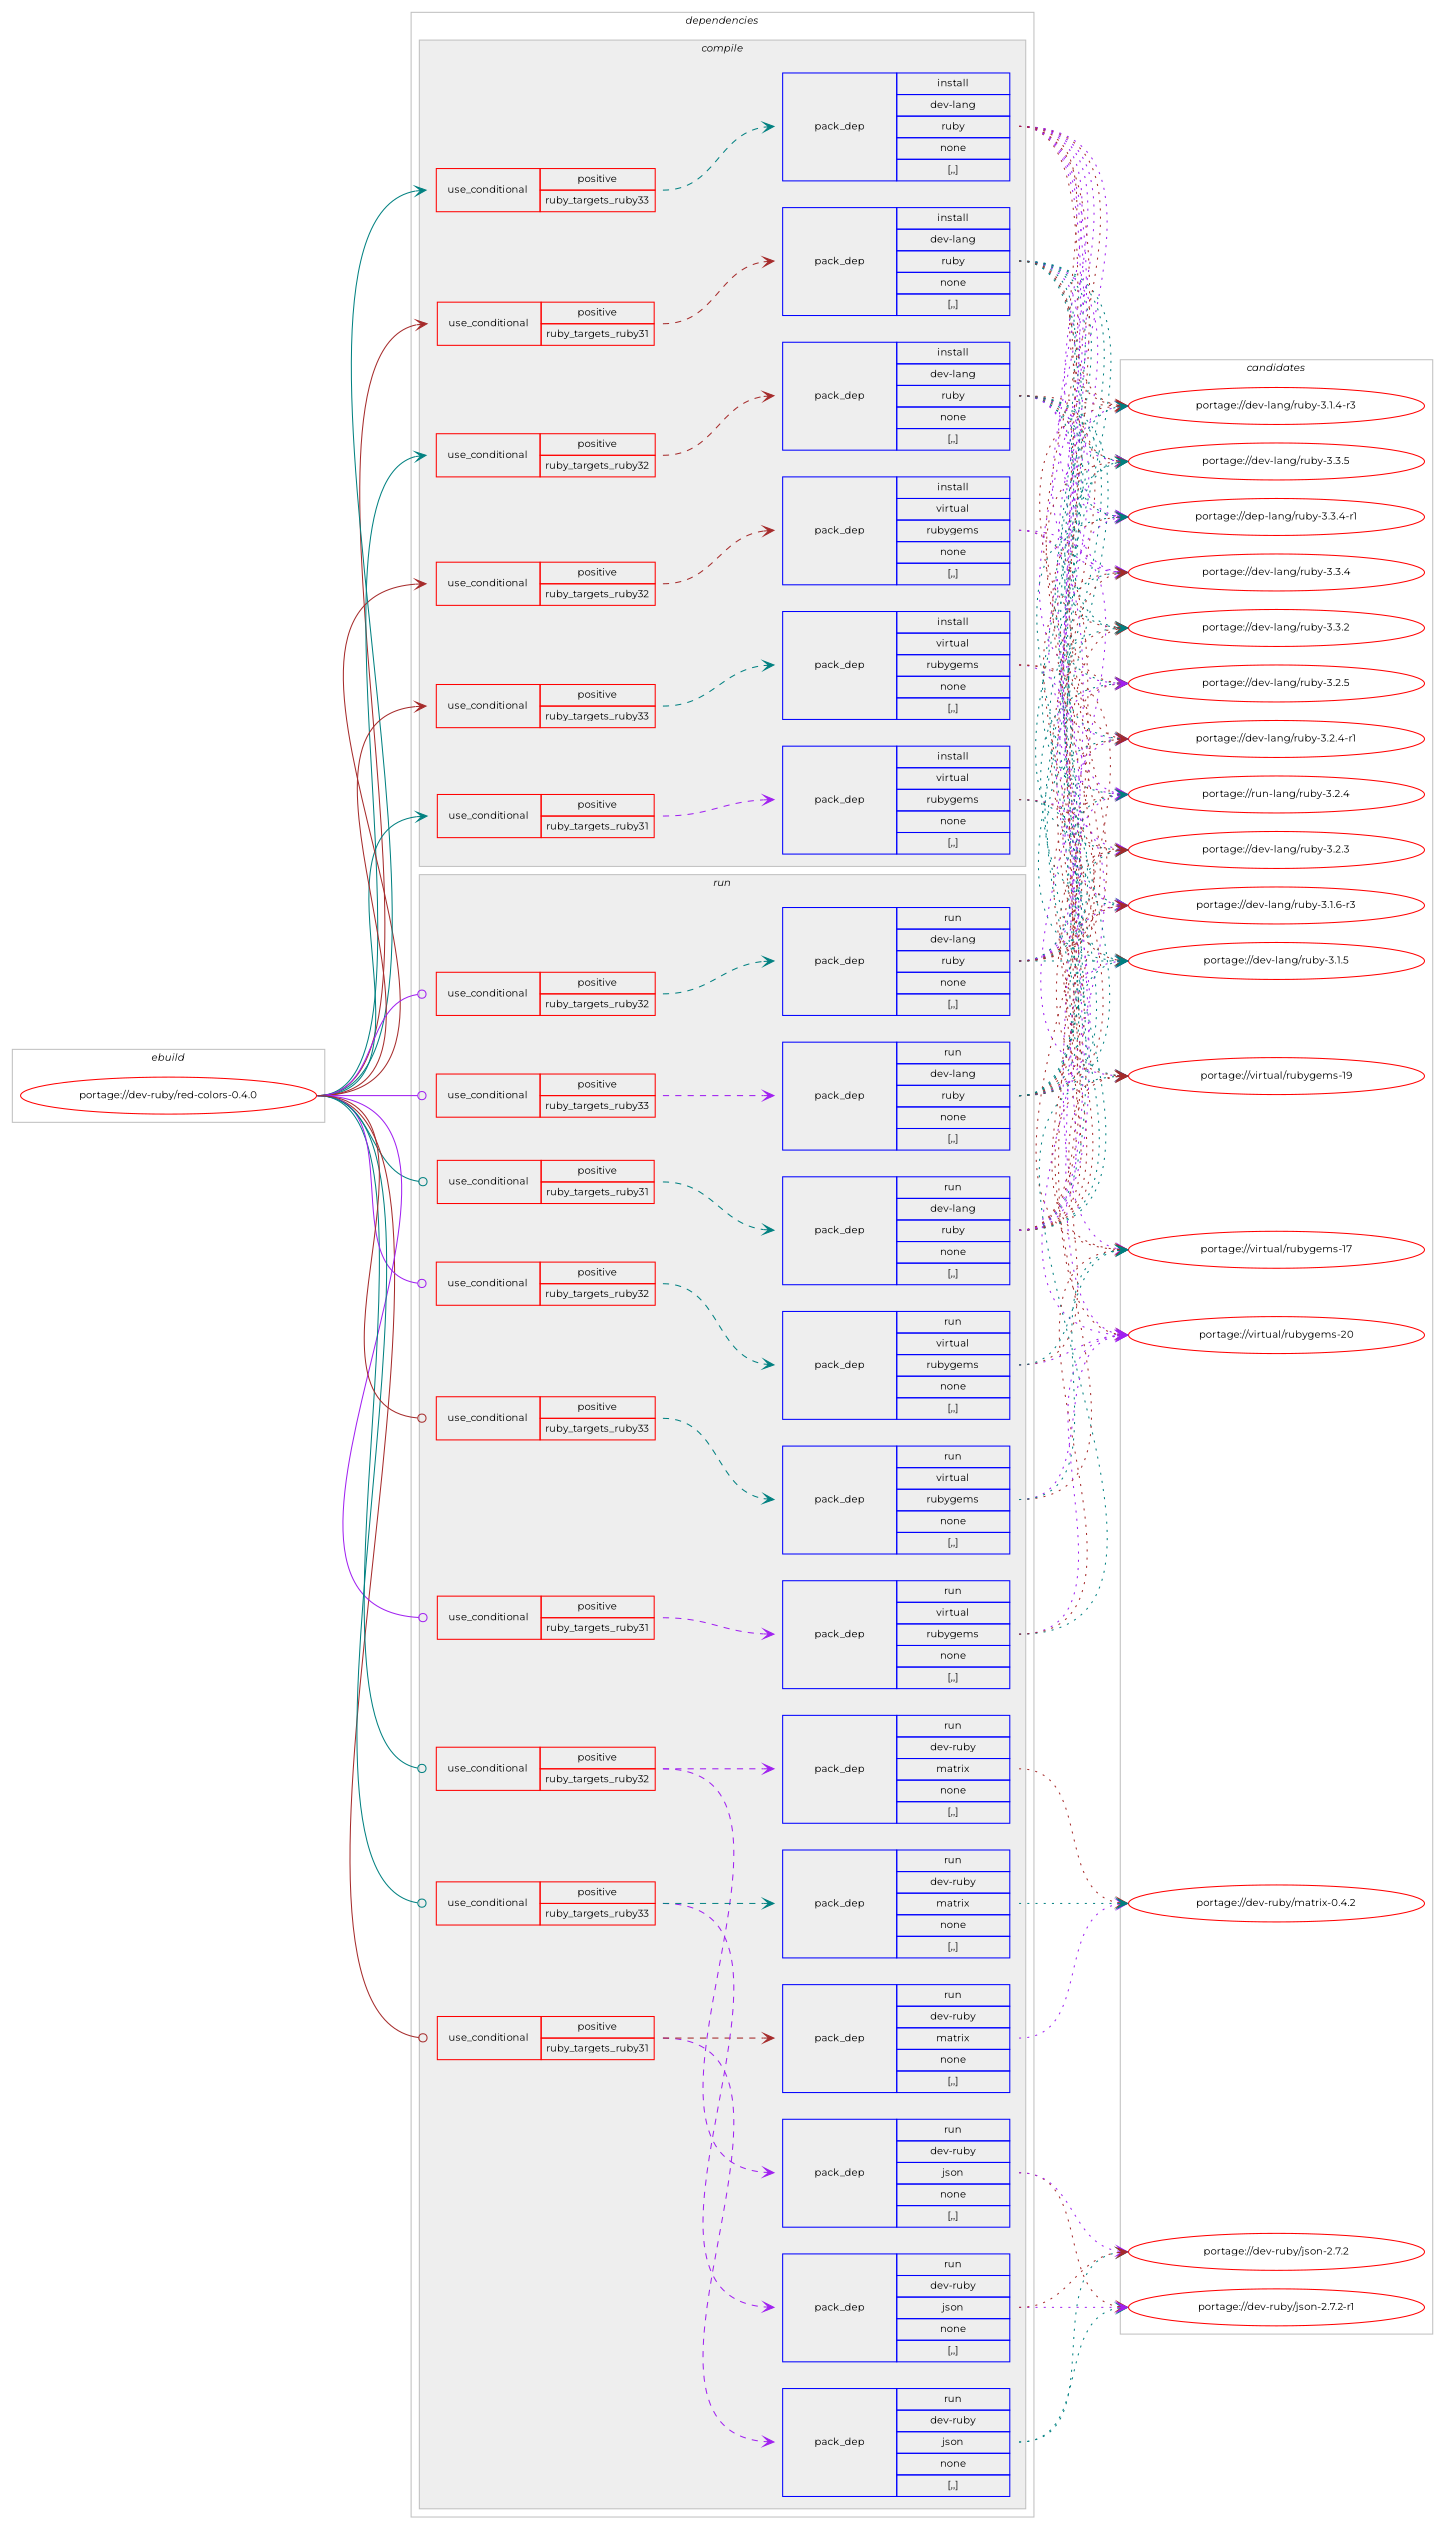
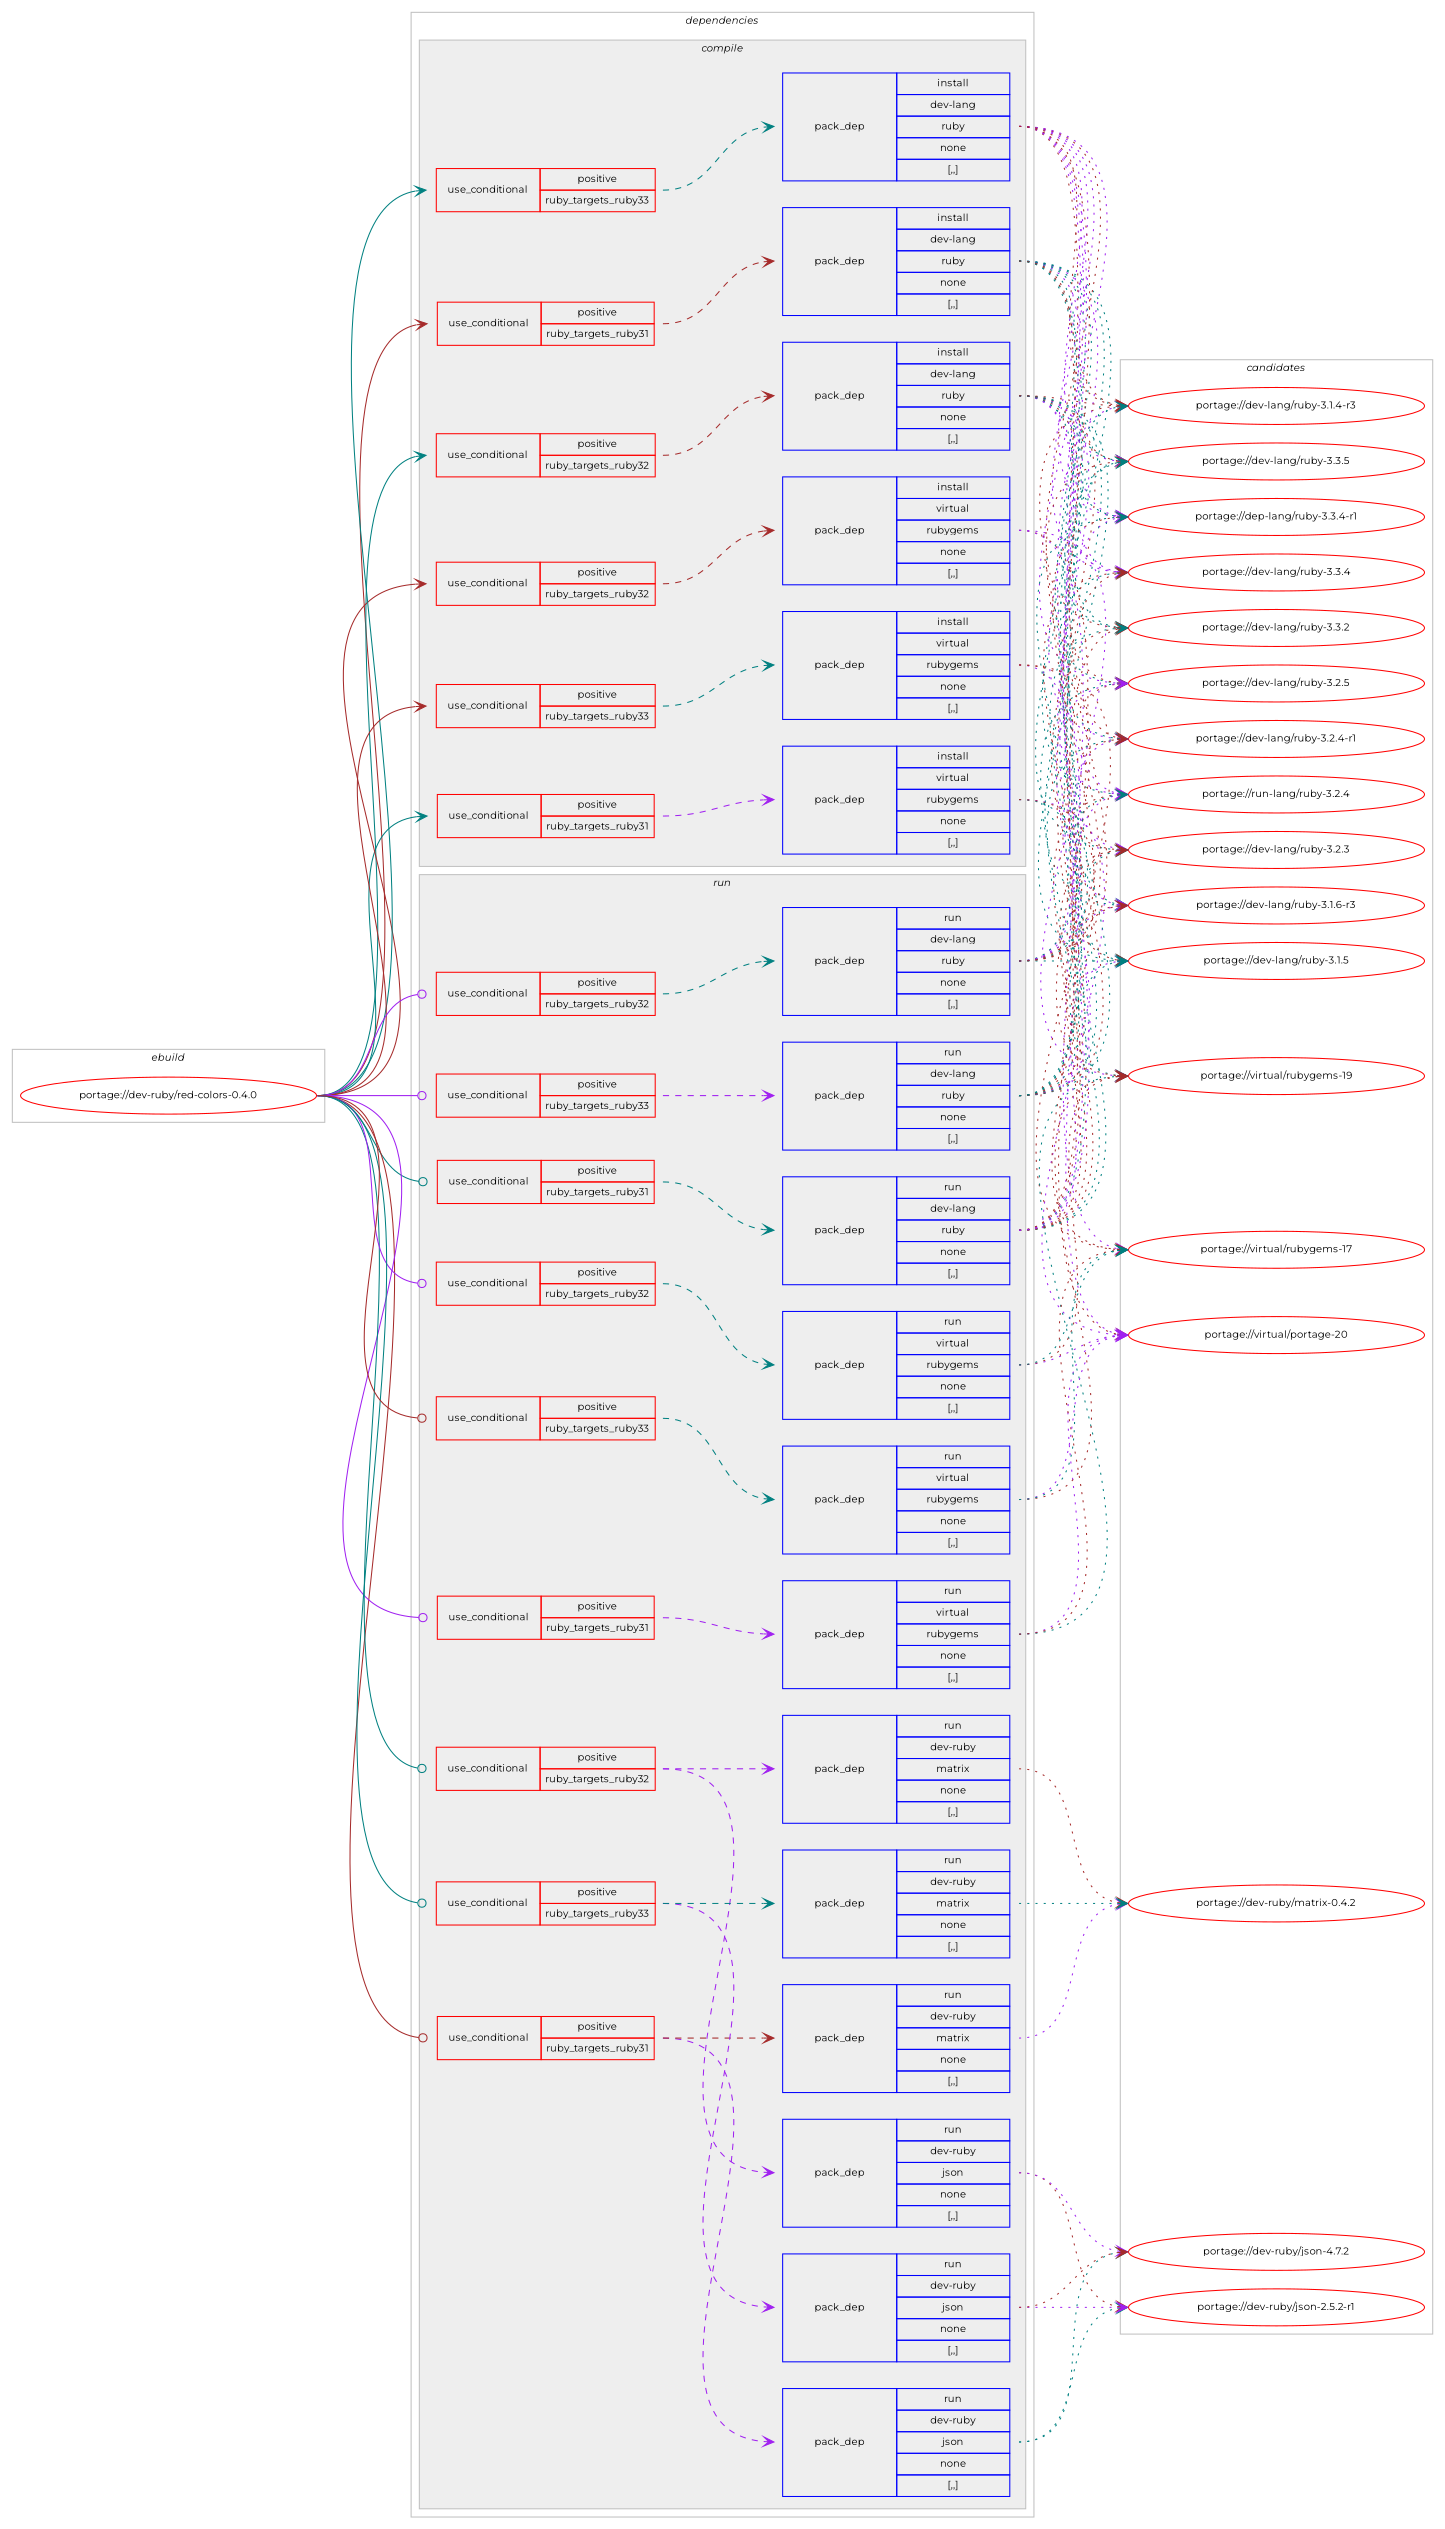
node "portage://virtual/rubygems-20": label "portage://virtual/rubygems-20" -> "portage://virtual/portage-20"
node "portage://dev-ruby/json-2.7.2": label "portage://dev-ruby/json-2.7.2" -> "portage://dev-ruby/json-4.7.2"
node "portage://dev-ruby/json-2.7.2-r1": label "portage://dev-ruby/json-2.7.2-r1" -> "portage://dev-ruby/json-2.5.2-r1"
